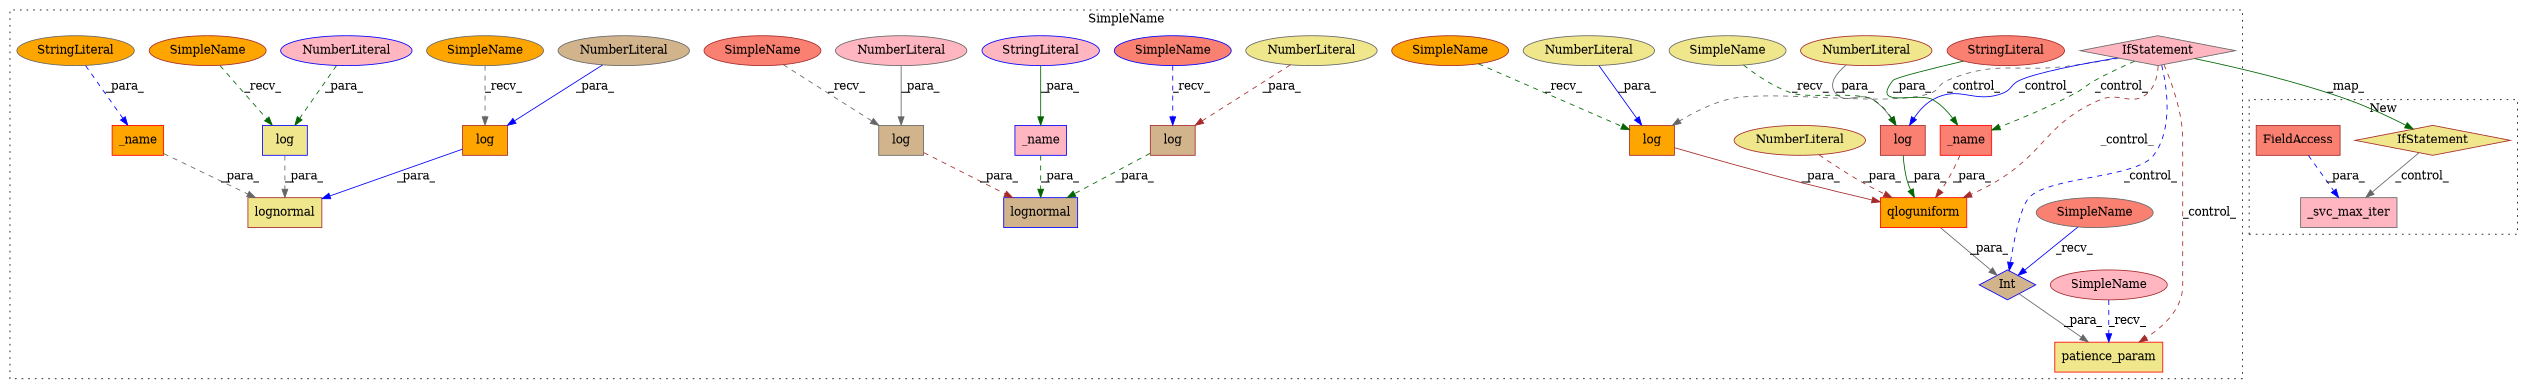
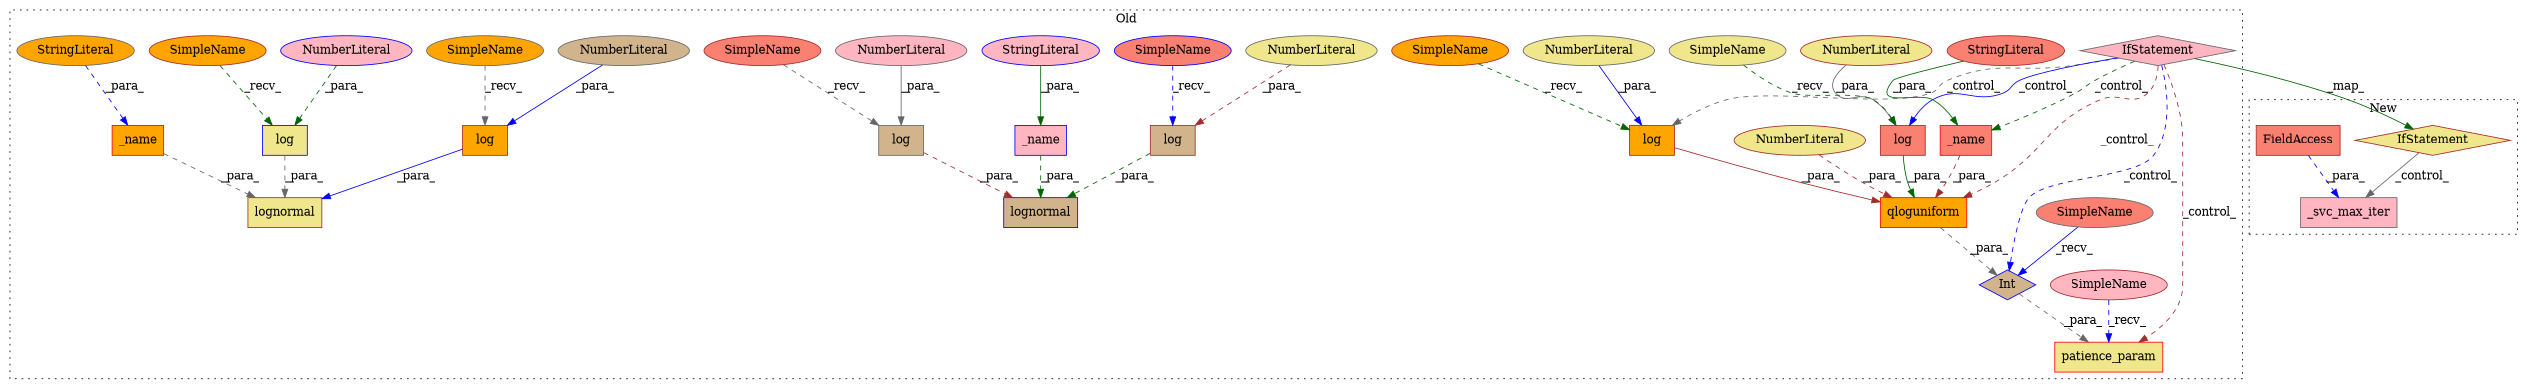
cluster "SimpleName": label "SimpleName" -> "Old"
edge "qloguniform" -> "Int": style solid -> dashed
edge "Int" -> "patience_param": style solid -> dashed
